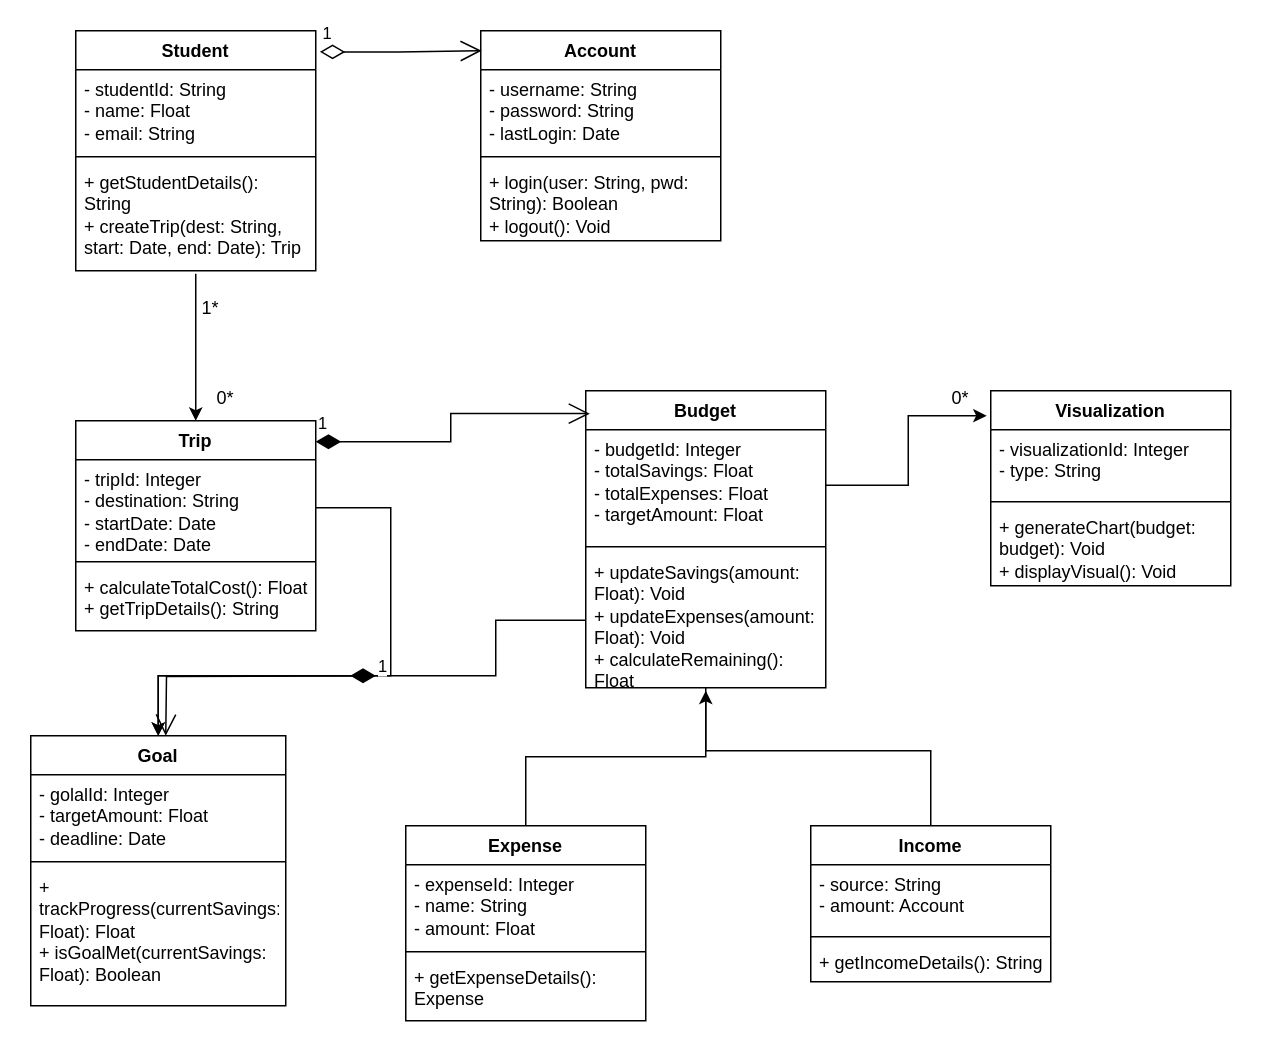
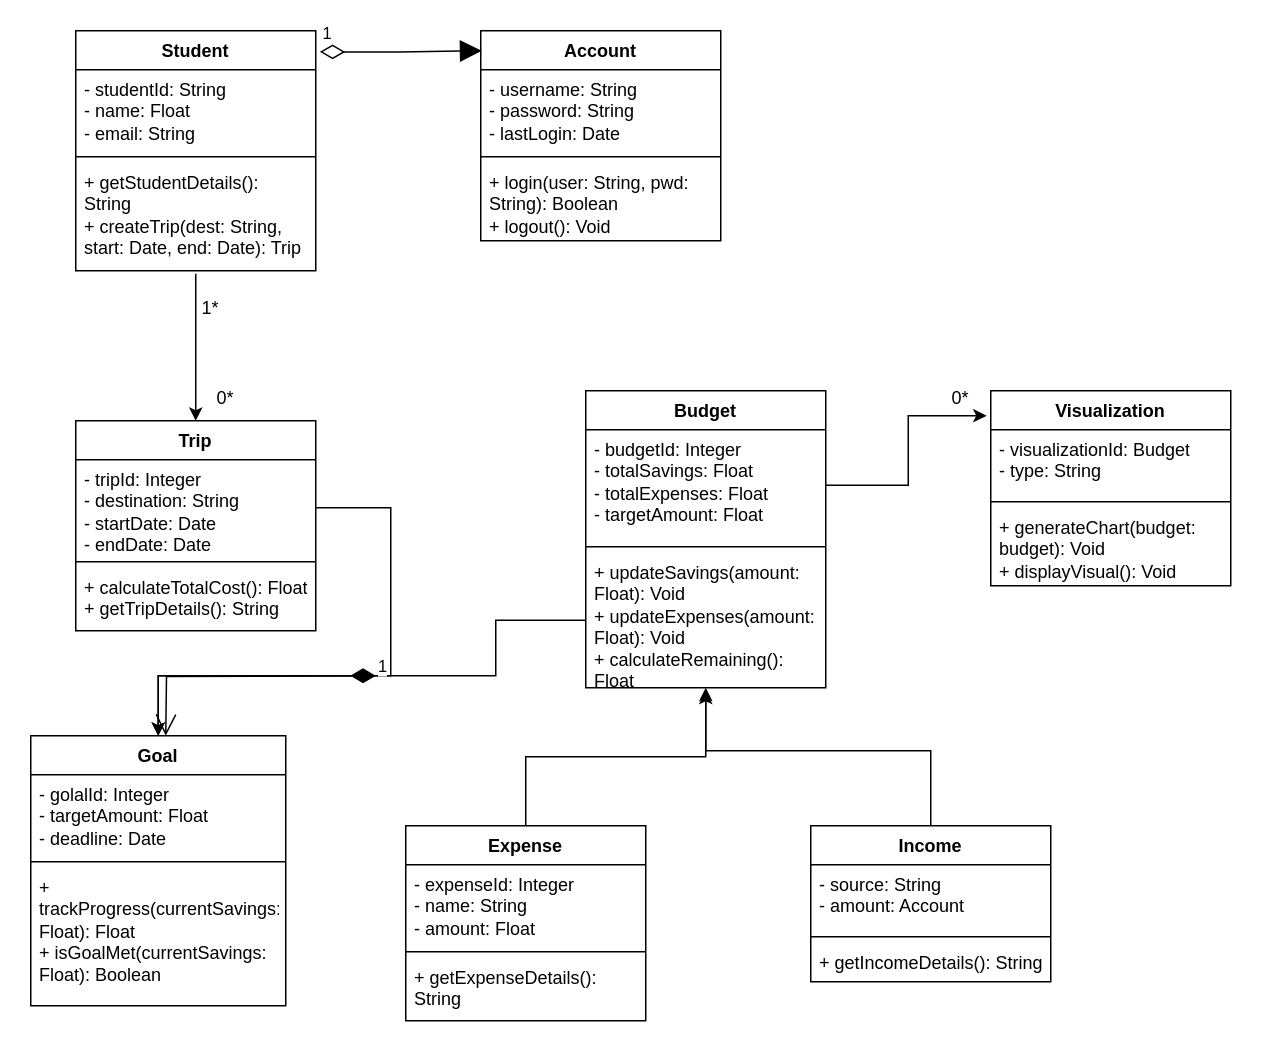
edge "Account" -- "Student": arrowhead open -> block
edge "Trip" -- "Budget": removed, label "1"
node "- visualizationId: Integer - type: String": label "- visualizationId: Integer - type: String" -> "- visualizationId: Budget - type: String"
edge "Budget" -- "Expense": arrowhead none -> classic
node "+ getExpenseDetails(): Expense": label "+ getExpenseDetails(): Expense" -> "+ getExpenseDetails(): String"
